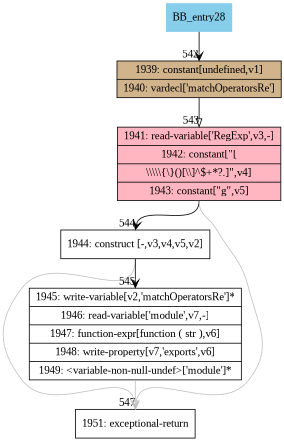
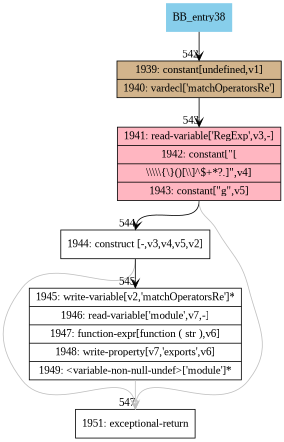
node "BB_entry28": label "BB_entry28" -> "BB_entry38"
edge "1939: constant[undefined,v1]" -> "1941: read-variable['RegExp',v3,-]": arrowhead onormal -> vee
